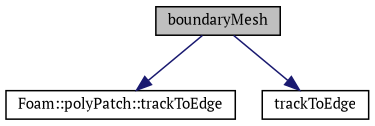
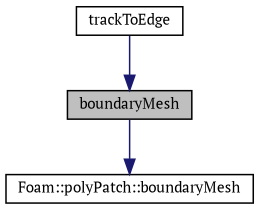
edge "boundaryMesh" -> "trackToEdge": reversed
node "Foam::polyPatch::trackToEdge": label "Foam::polyPatch::trackToEdge" -> "Foam::polyPatch::boundaryMesh"
